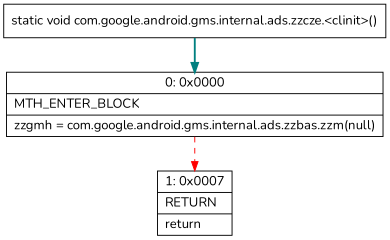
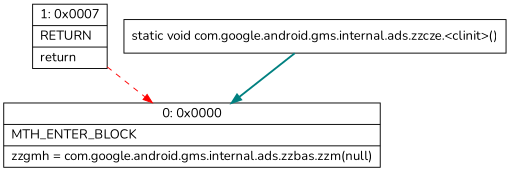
edge "0: 0x0000" -> "1: 0x0007": reversed
